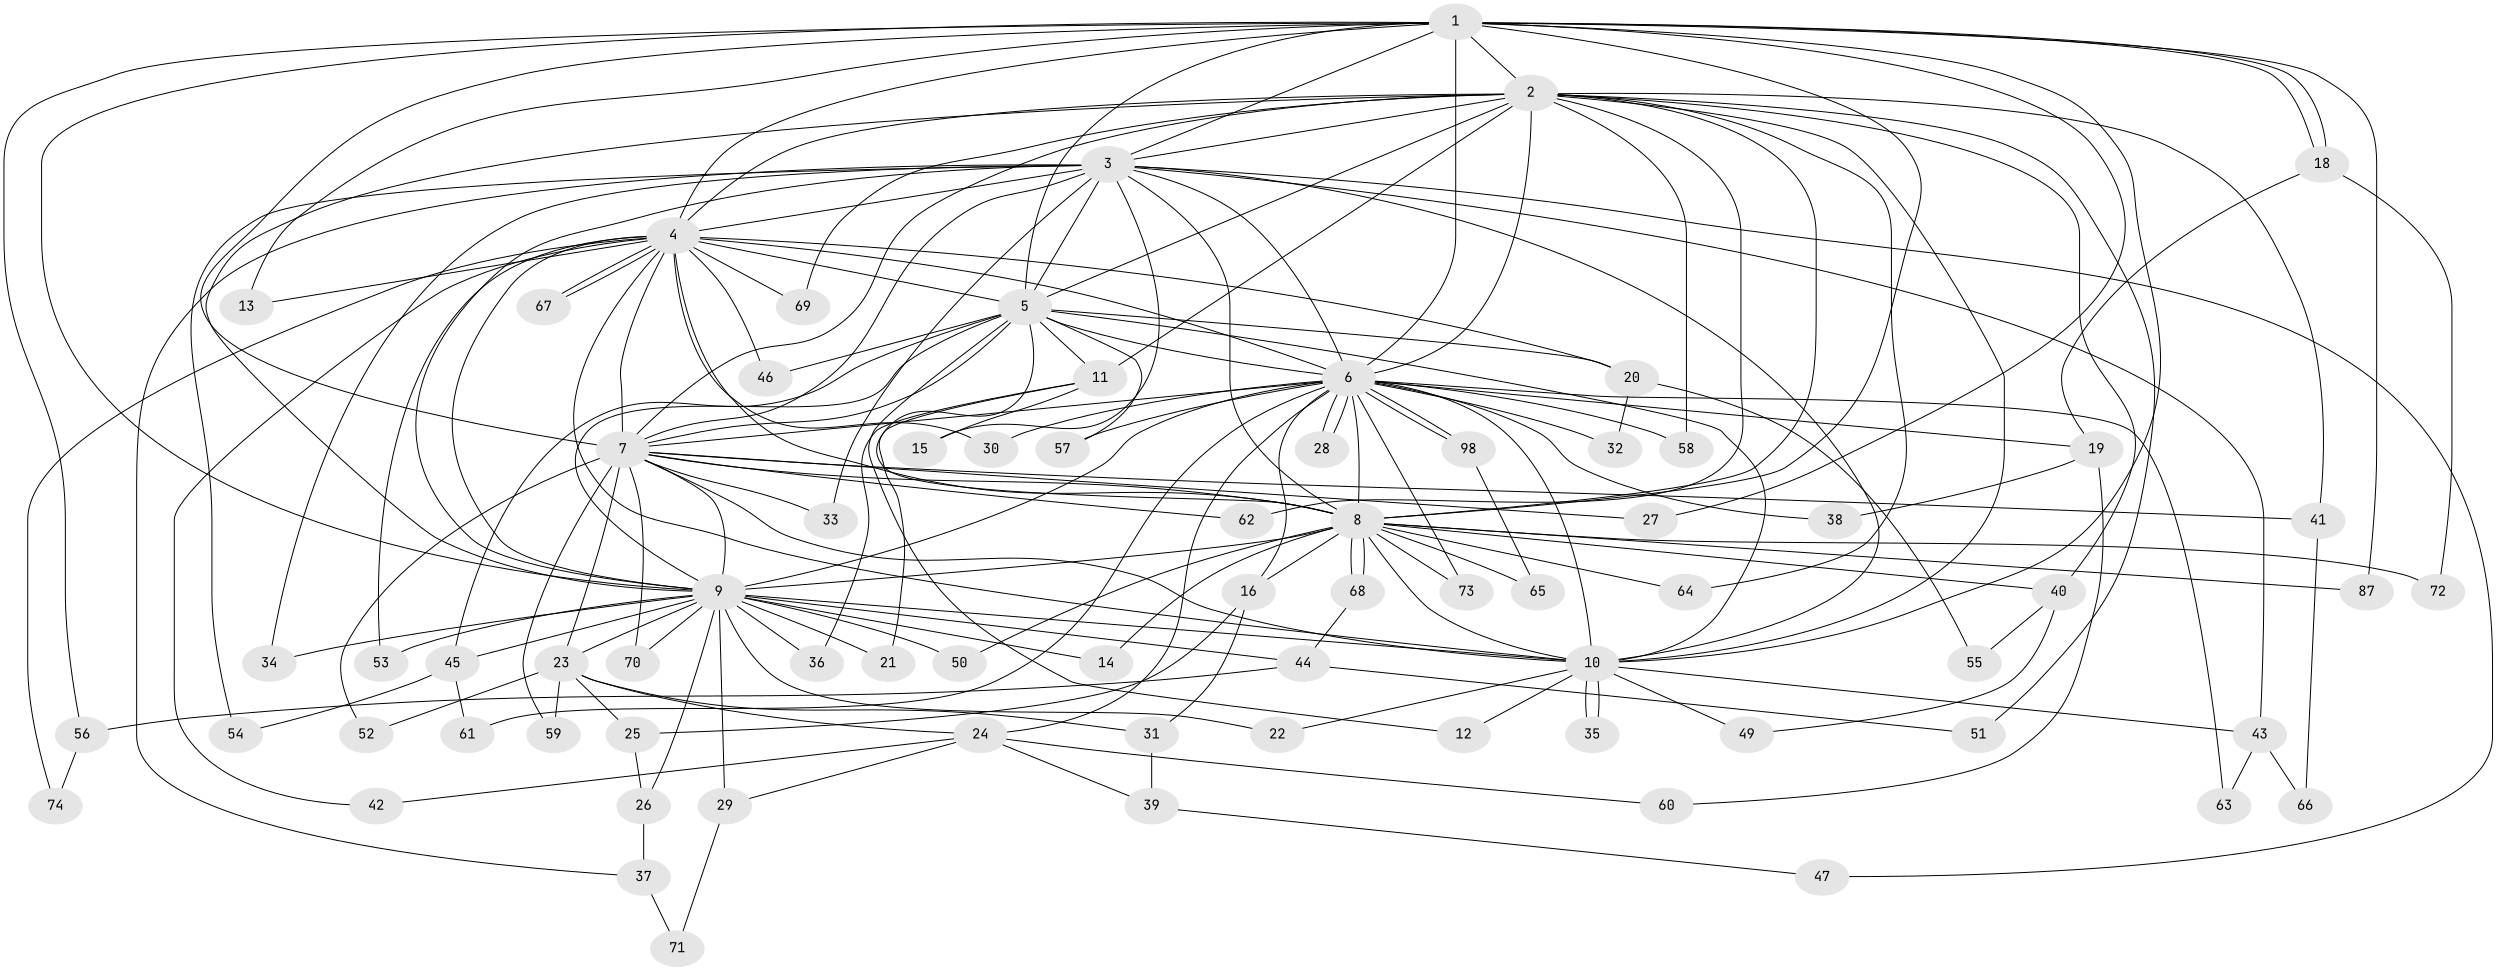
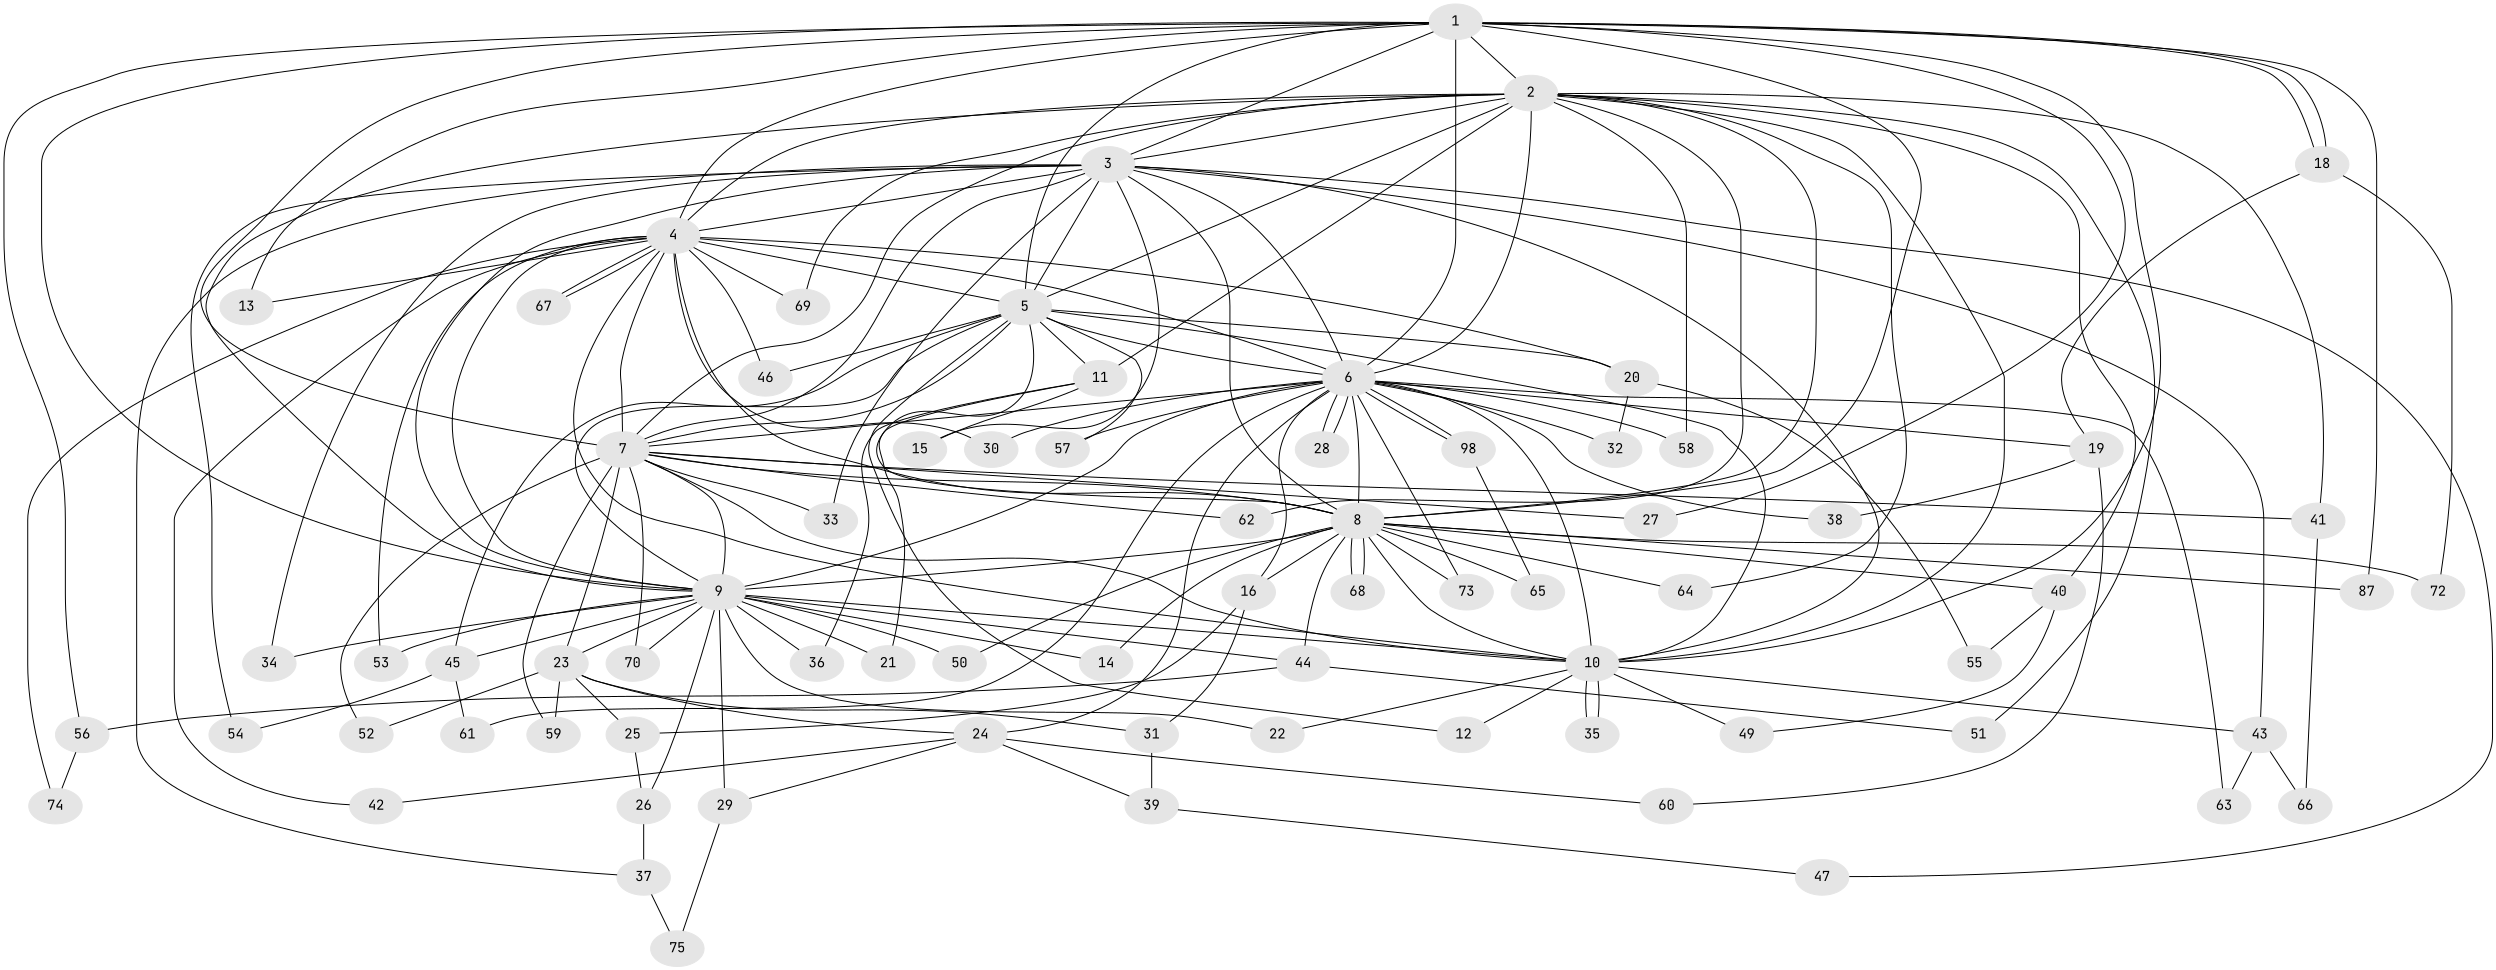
edge "68" -- "44": now "8" -- "44"
node "71": label "71" -> "75"
